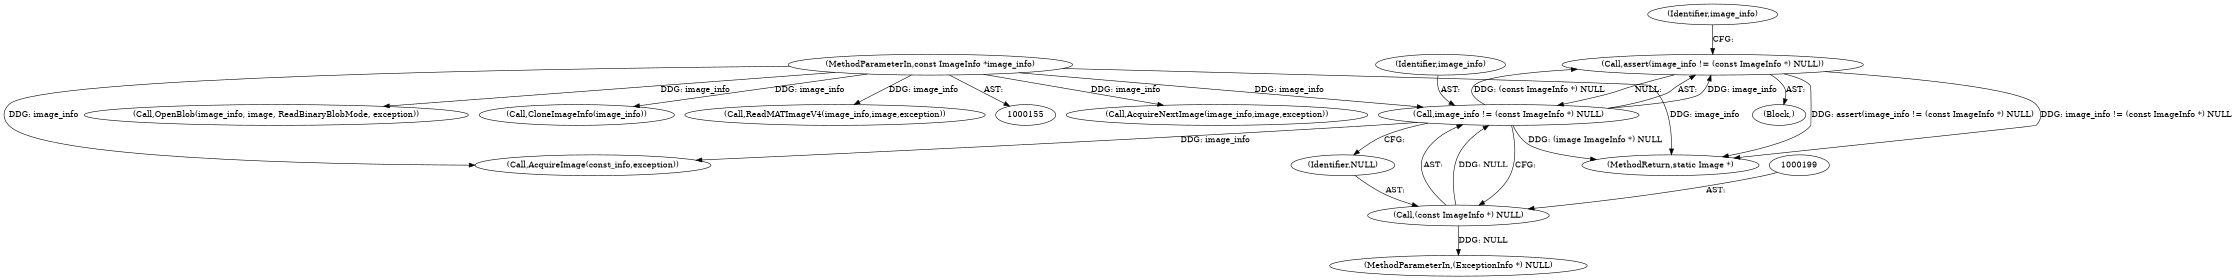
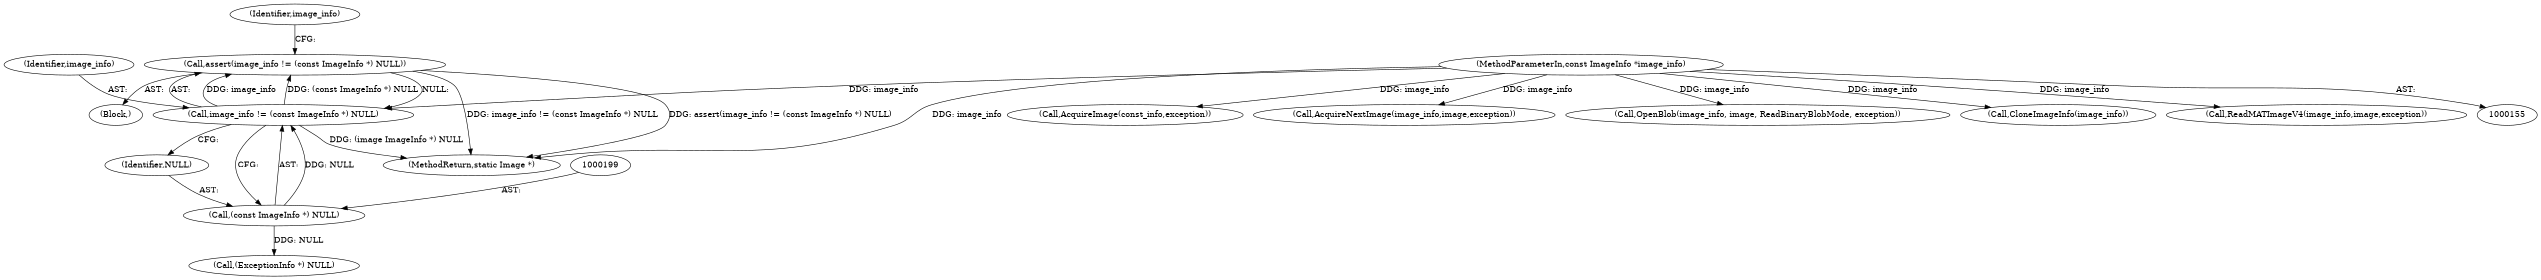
edge "(Call,image_info != (const ImageInfo *) NULL)" -> "(Call,AcquireImage(const_info,exception))": removed, label "DDG: image_info"
node "(MethodParameterIn,(ExceptionInfo *) NULL)": label "(MethodParameterIn,(ExceptionInfo *) NULL)" -> "(Call,(ExceptionInfo *) NULL)"
